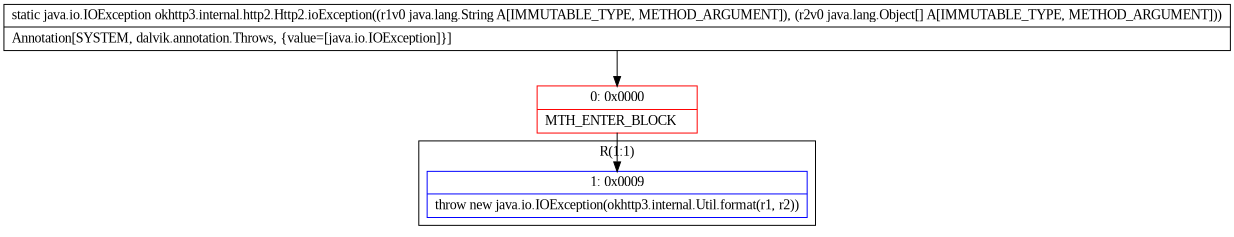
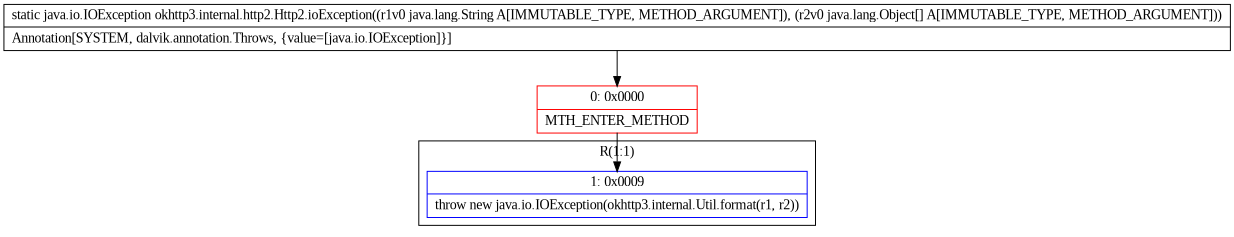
node "0: 0x0000": text "MTH_ENTER_BLOCK" -> "MTH_ENTER_METHOD"
